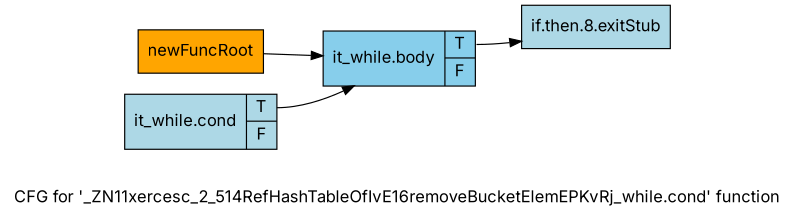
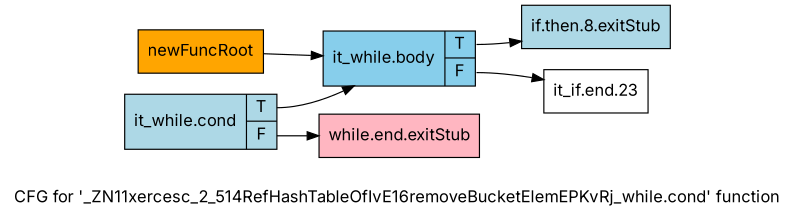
node "it_if.end.23": added
node "while.end.exitStub": added
